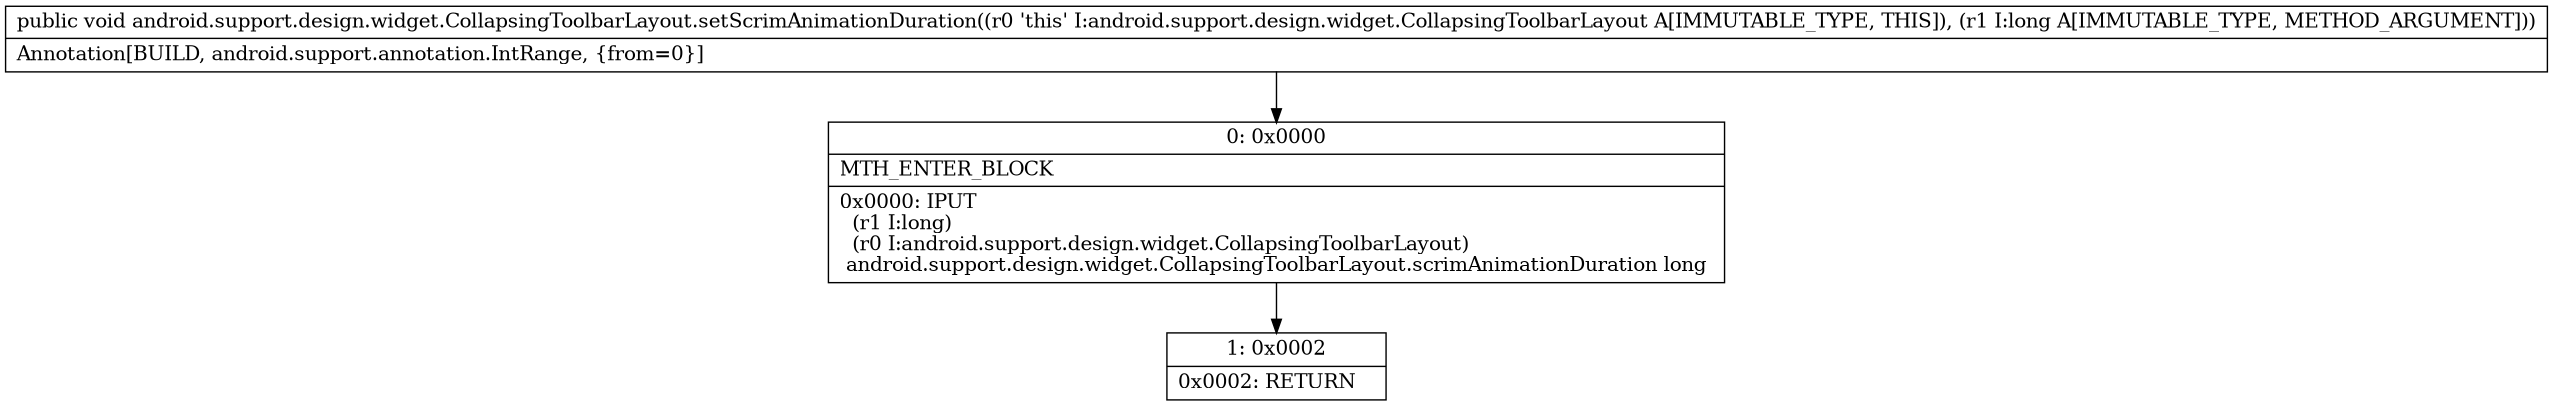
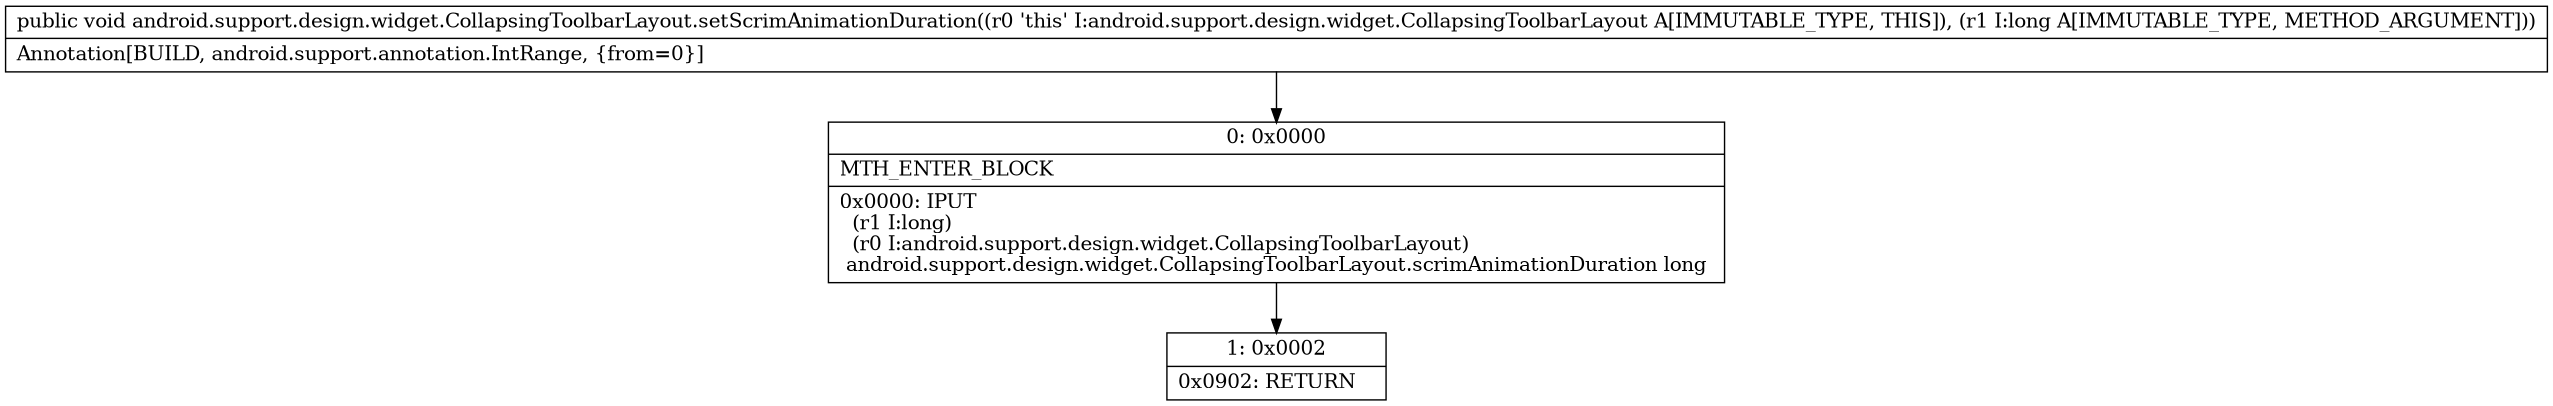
node "1: 0x0002": text "0x0002: RETURN" -> "0x0902: RETURN"
